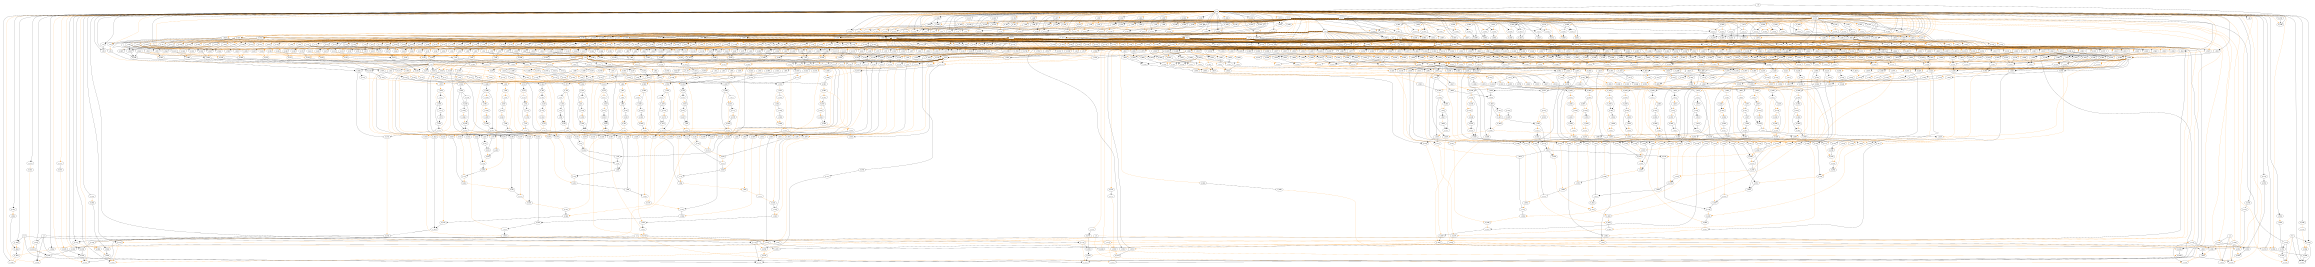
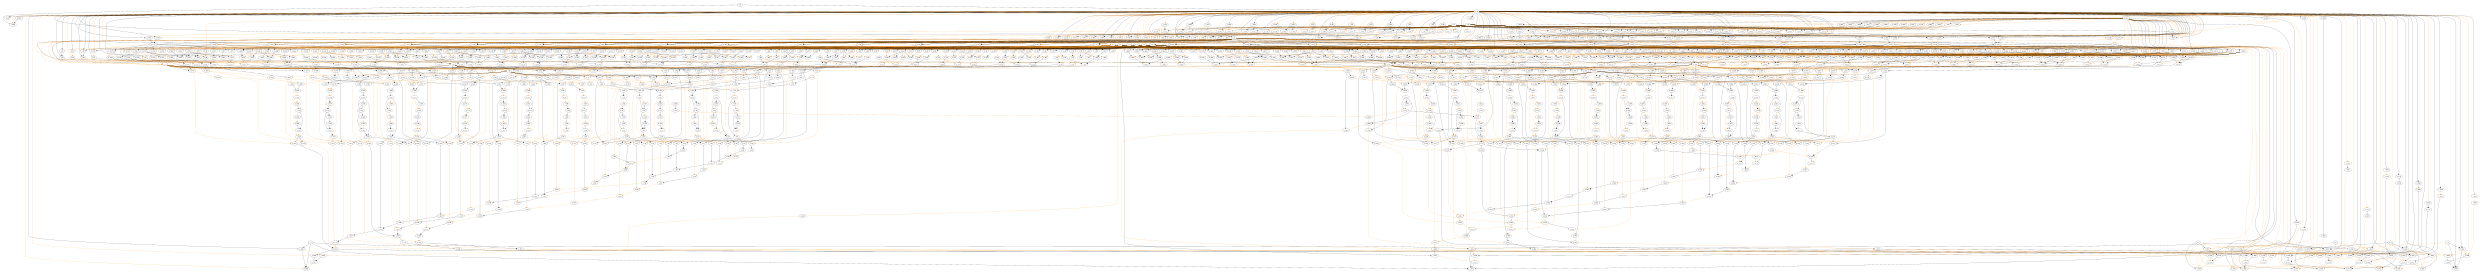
edge "0_3608" -> "0_3601": reversed
node "0_1731": removed
